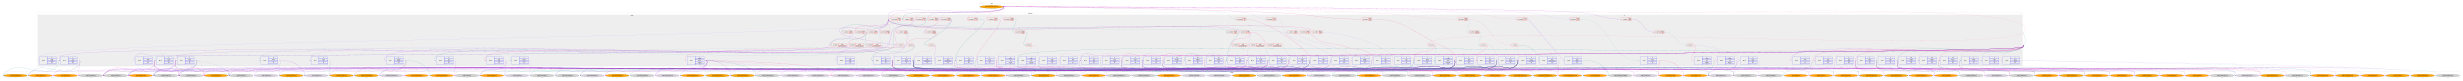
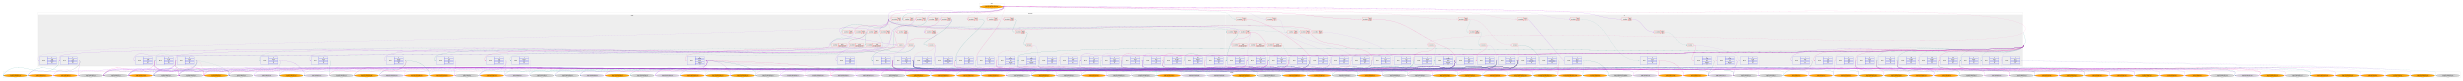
node "portage://sys-fabric/ofed-3.12_rc1": fillcolor orange -> lightgrey
node "portage://dev-db/mariadb-10.3.27": fillcolor lightgrey -> orange
